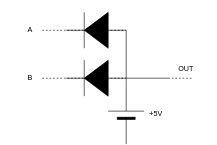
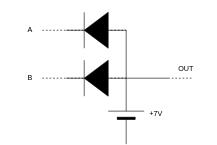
node "+5V": label "+5V" -> "+7V"
